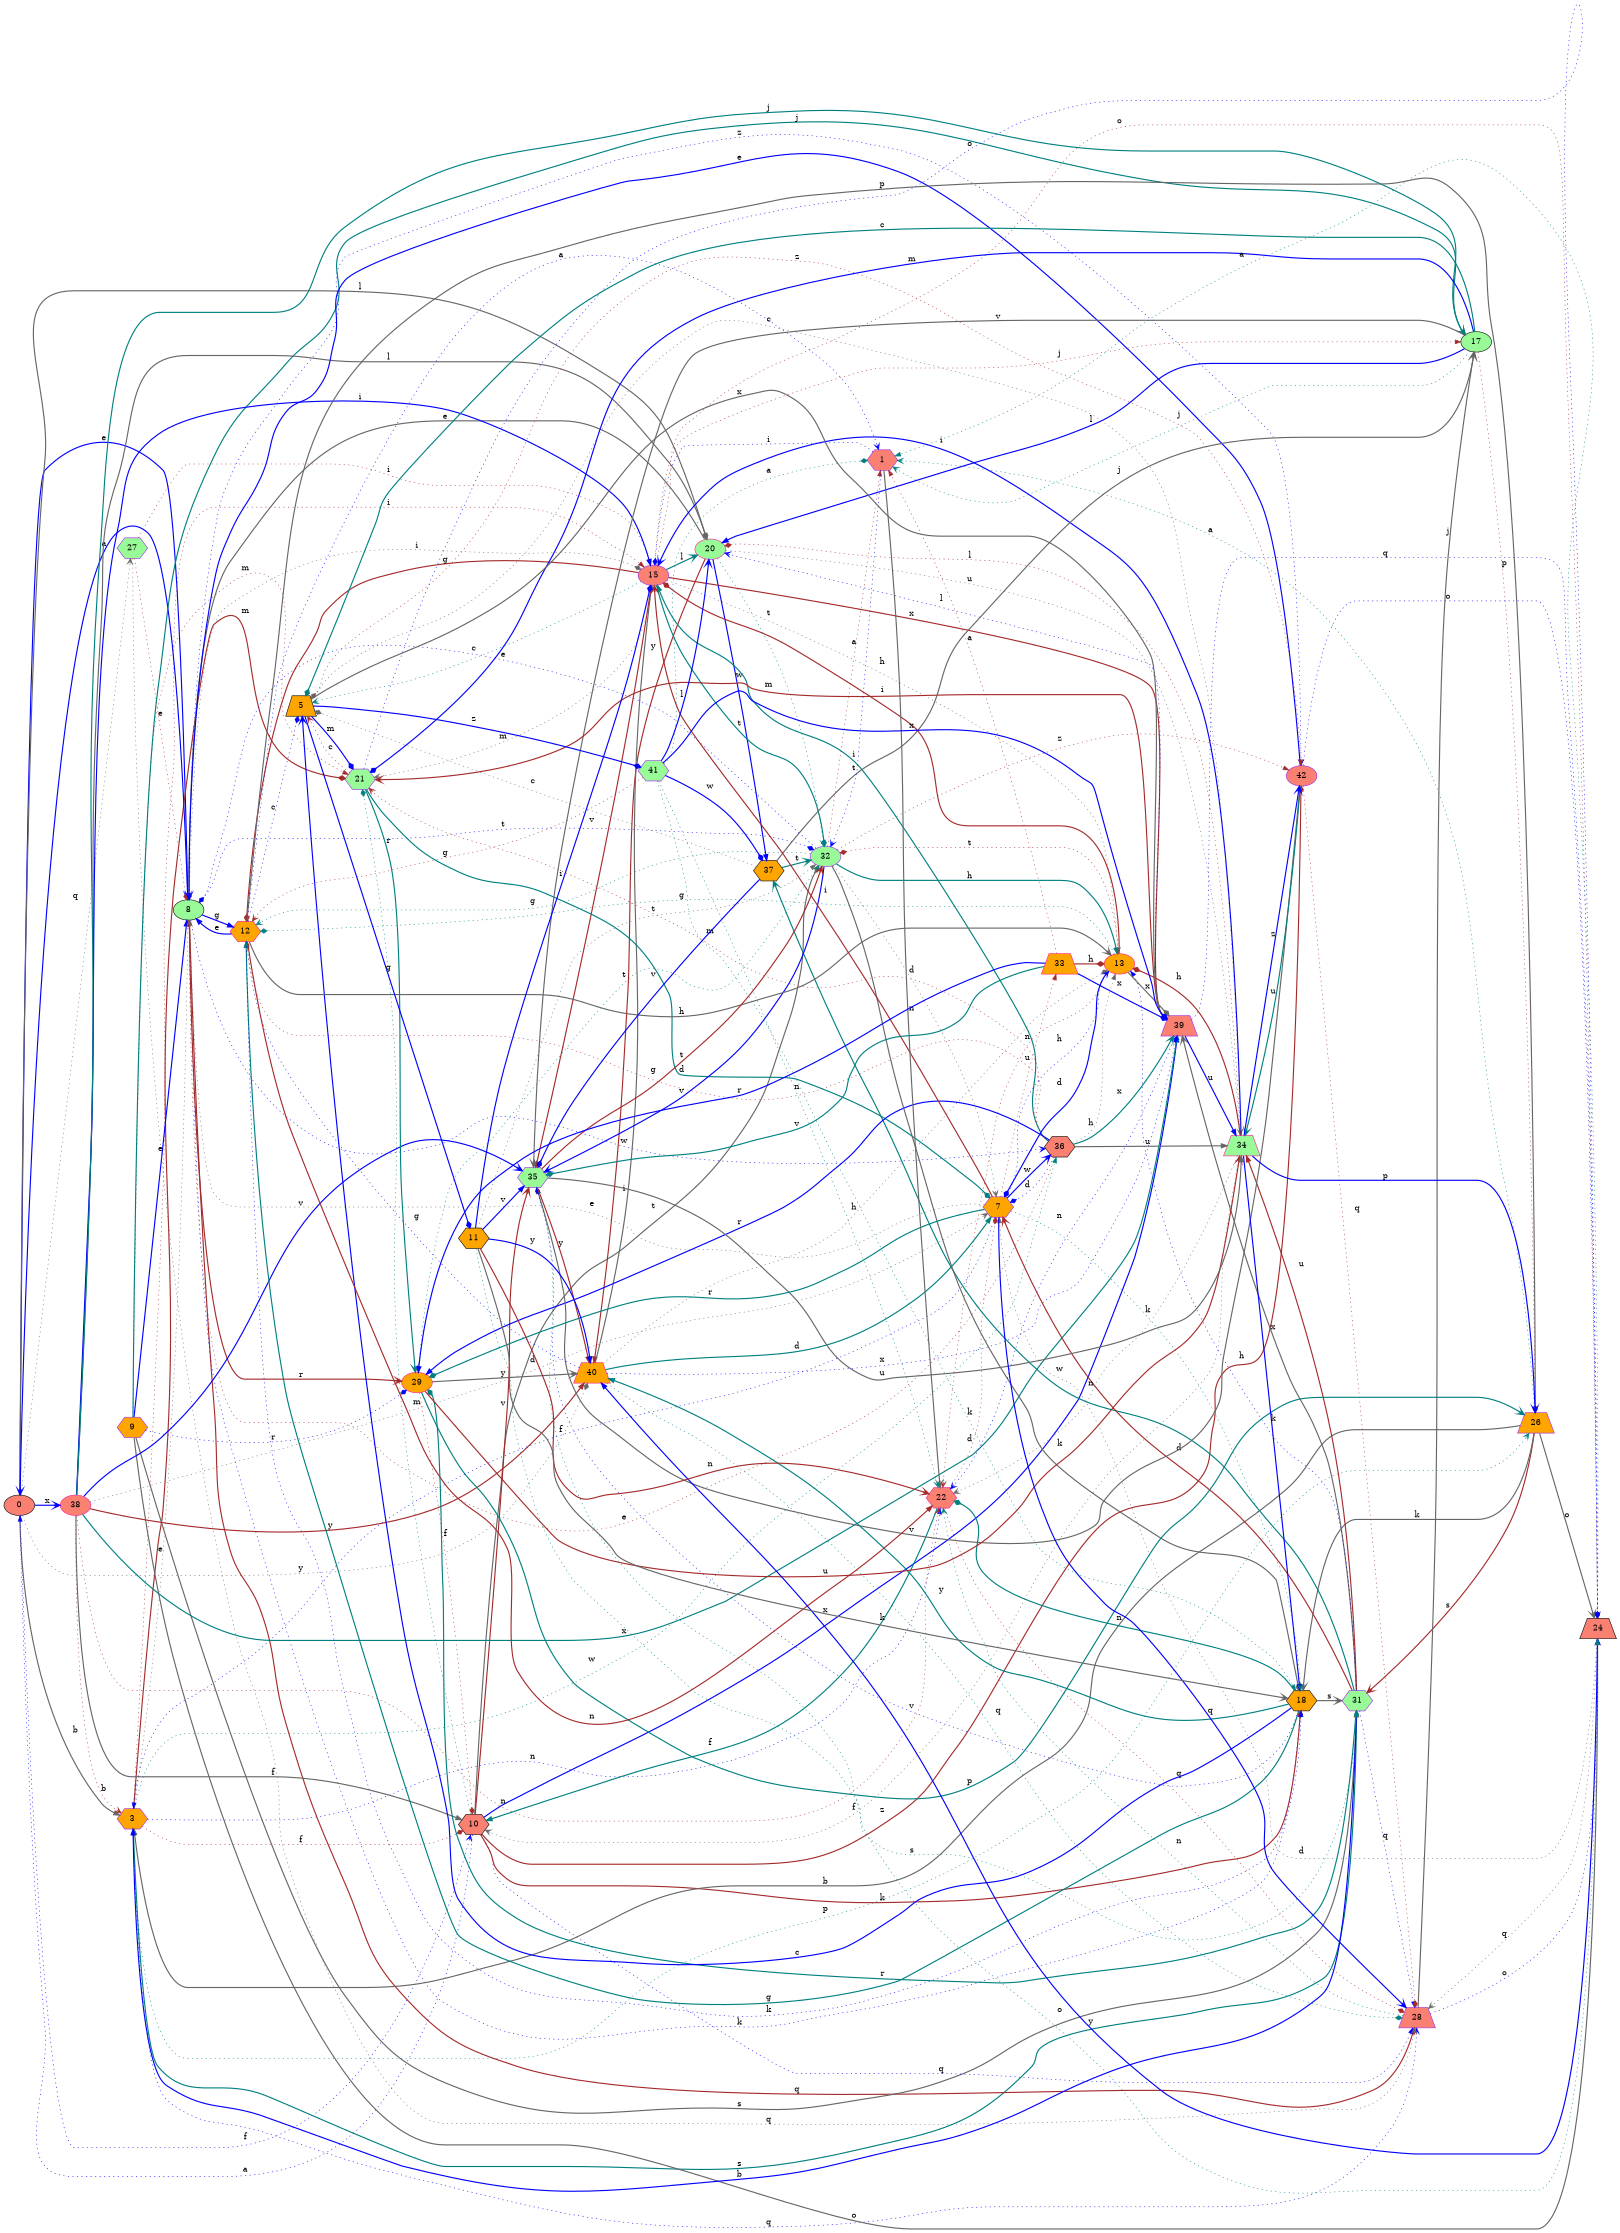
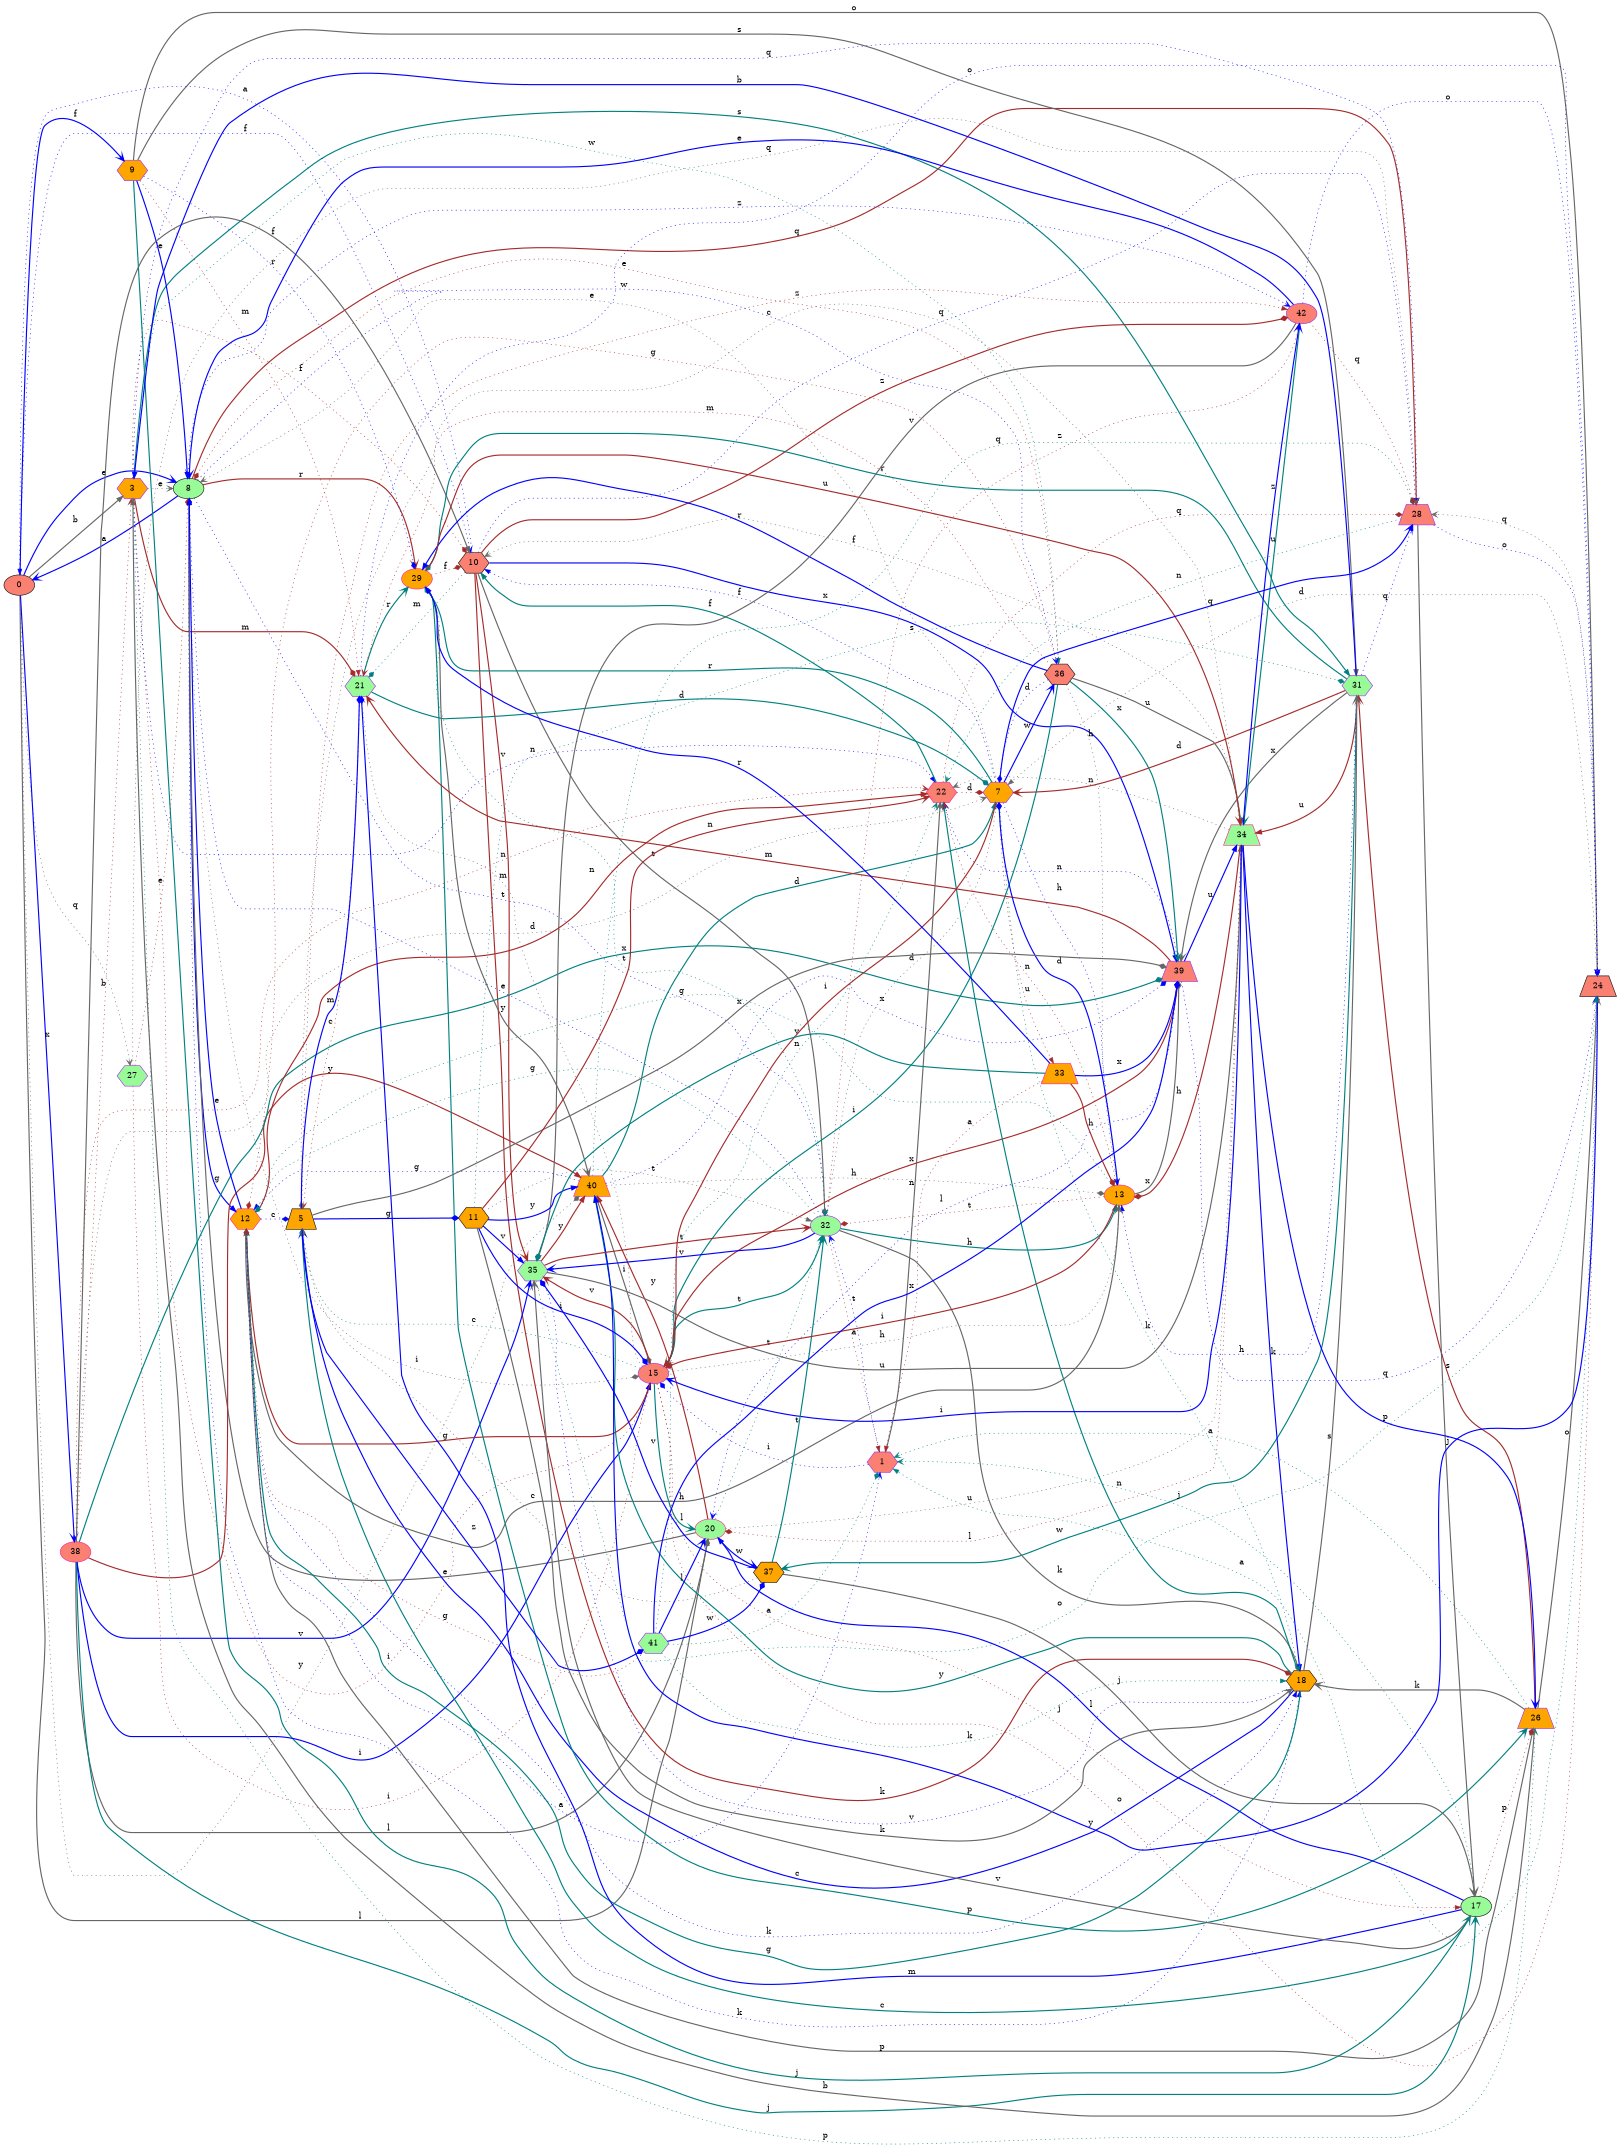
edge "0" -> "9": added, label "f"
edge "20" -> "37": arrowhead normal -> vee
edge "7" -> "3": now "7" -> "10"
